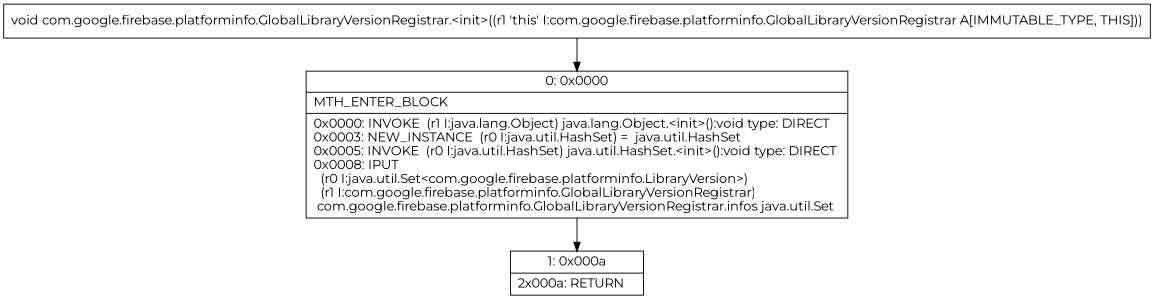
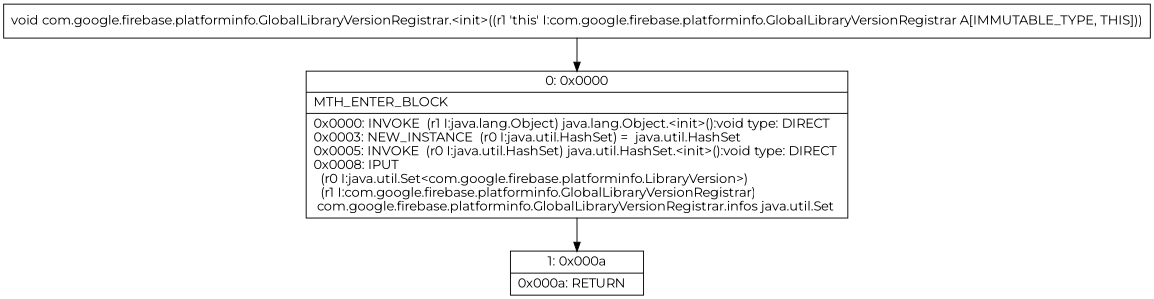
node "1: 0x000a": text "2x000a: RETURN" -> "0x000a: RETURN"
